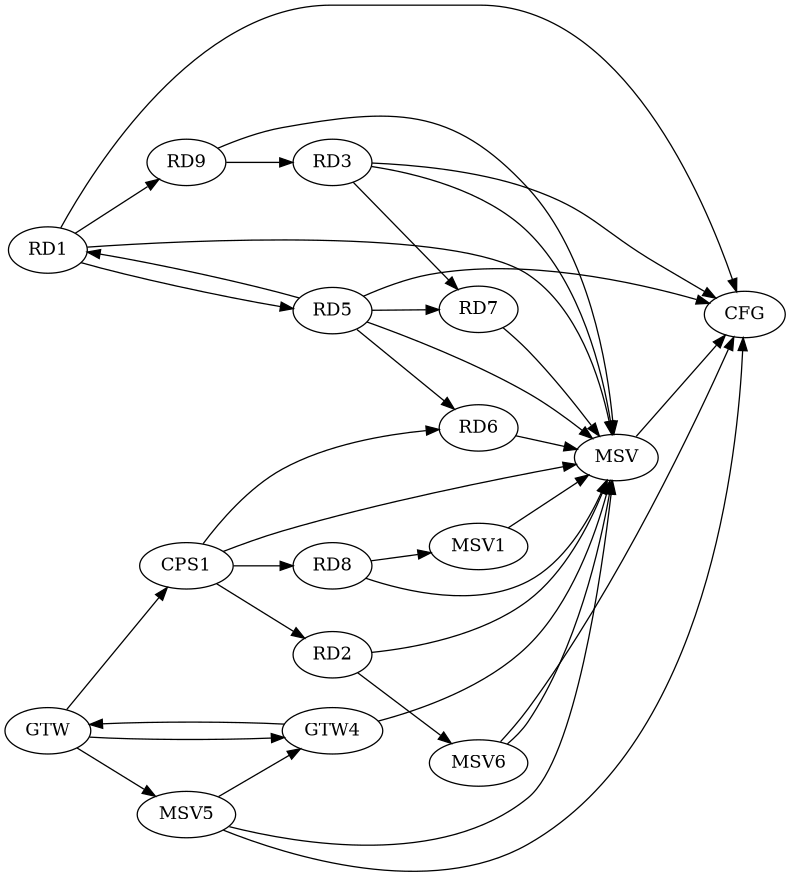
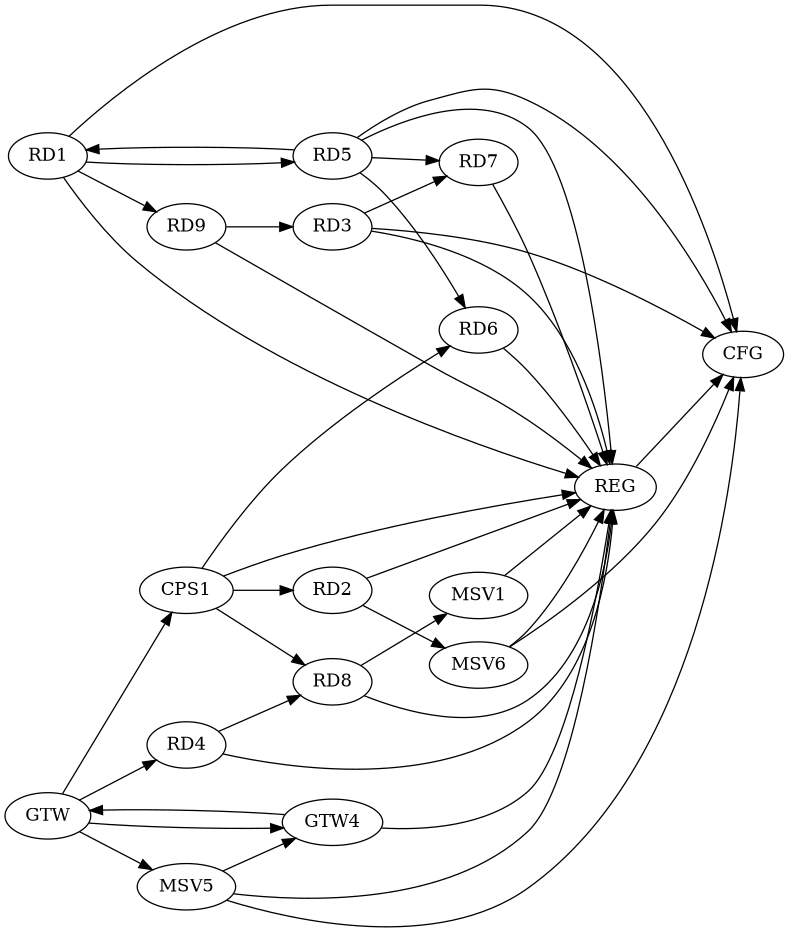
node "MSV": label "MSV" -> "REG"
node "RD4": added
